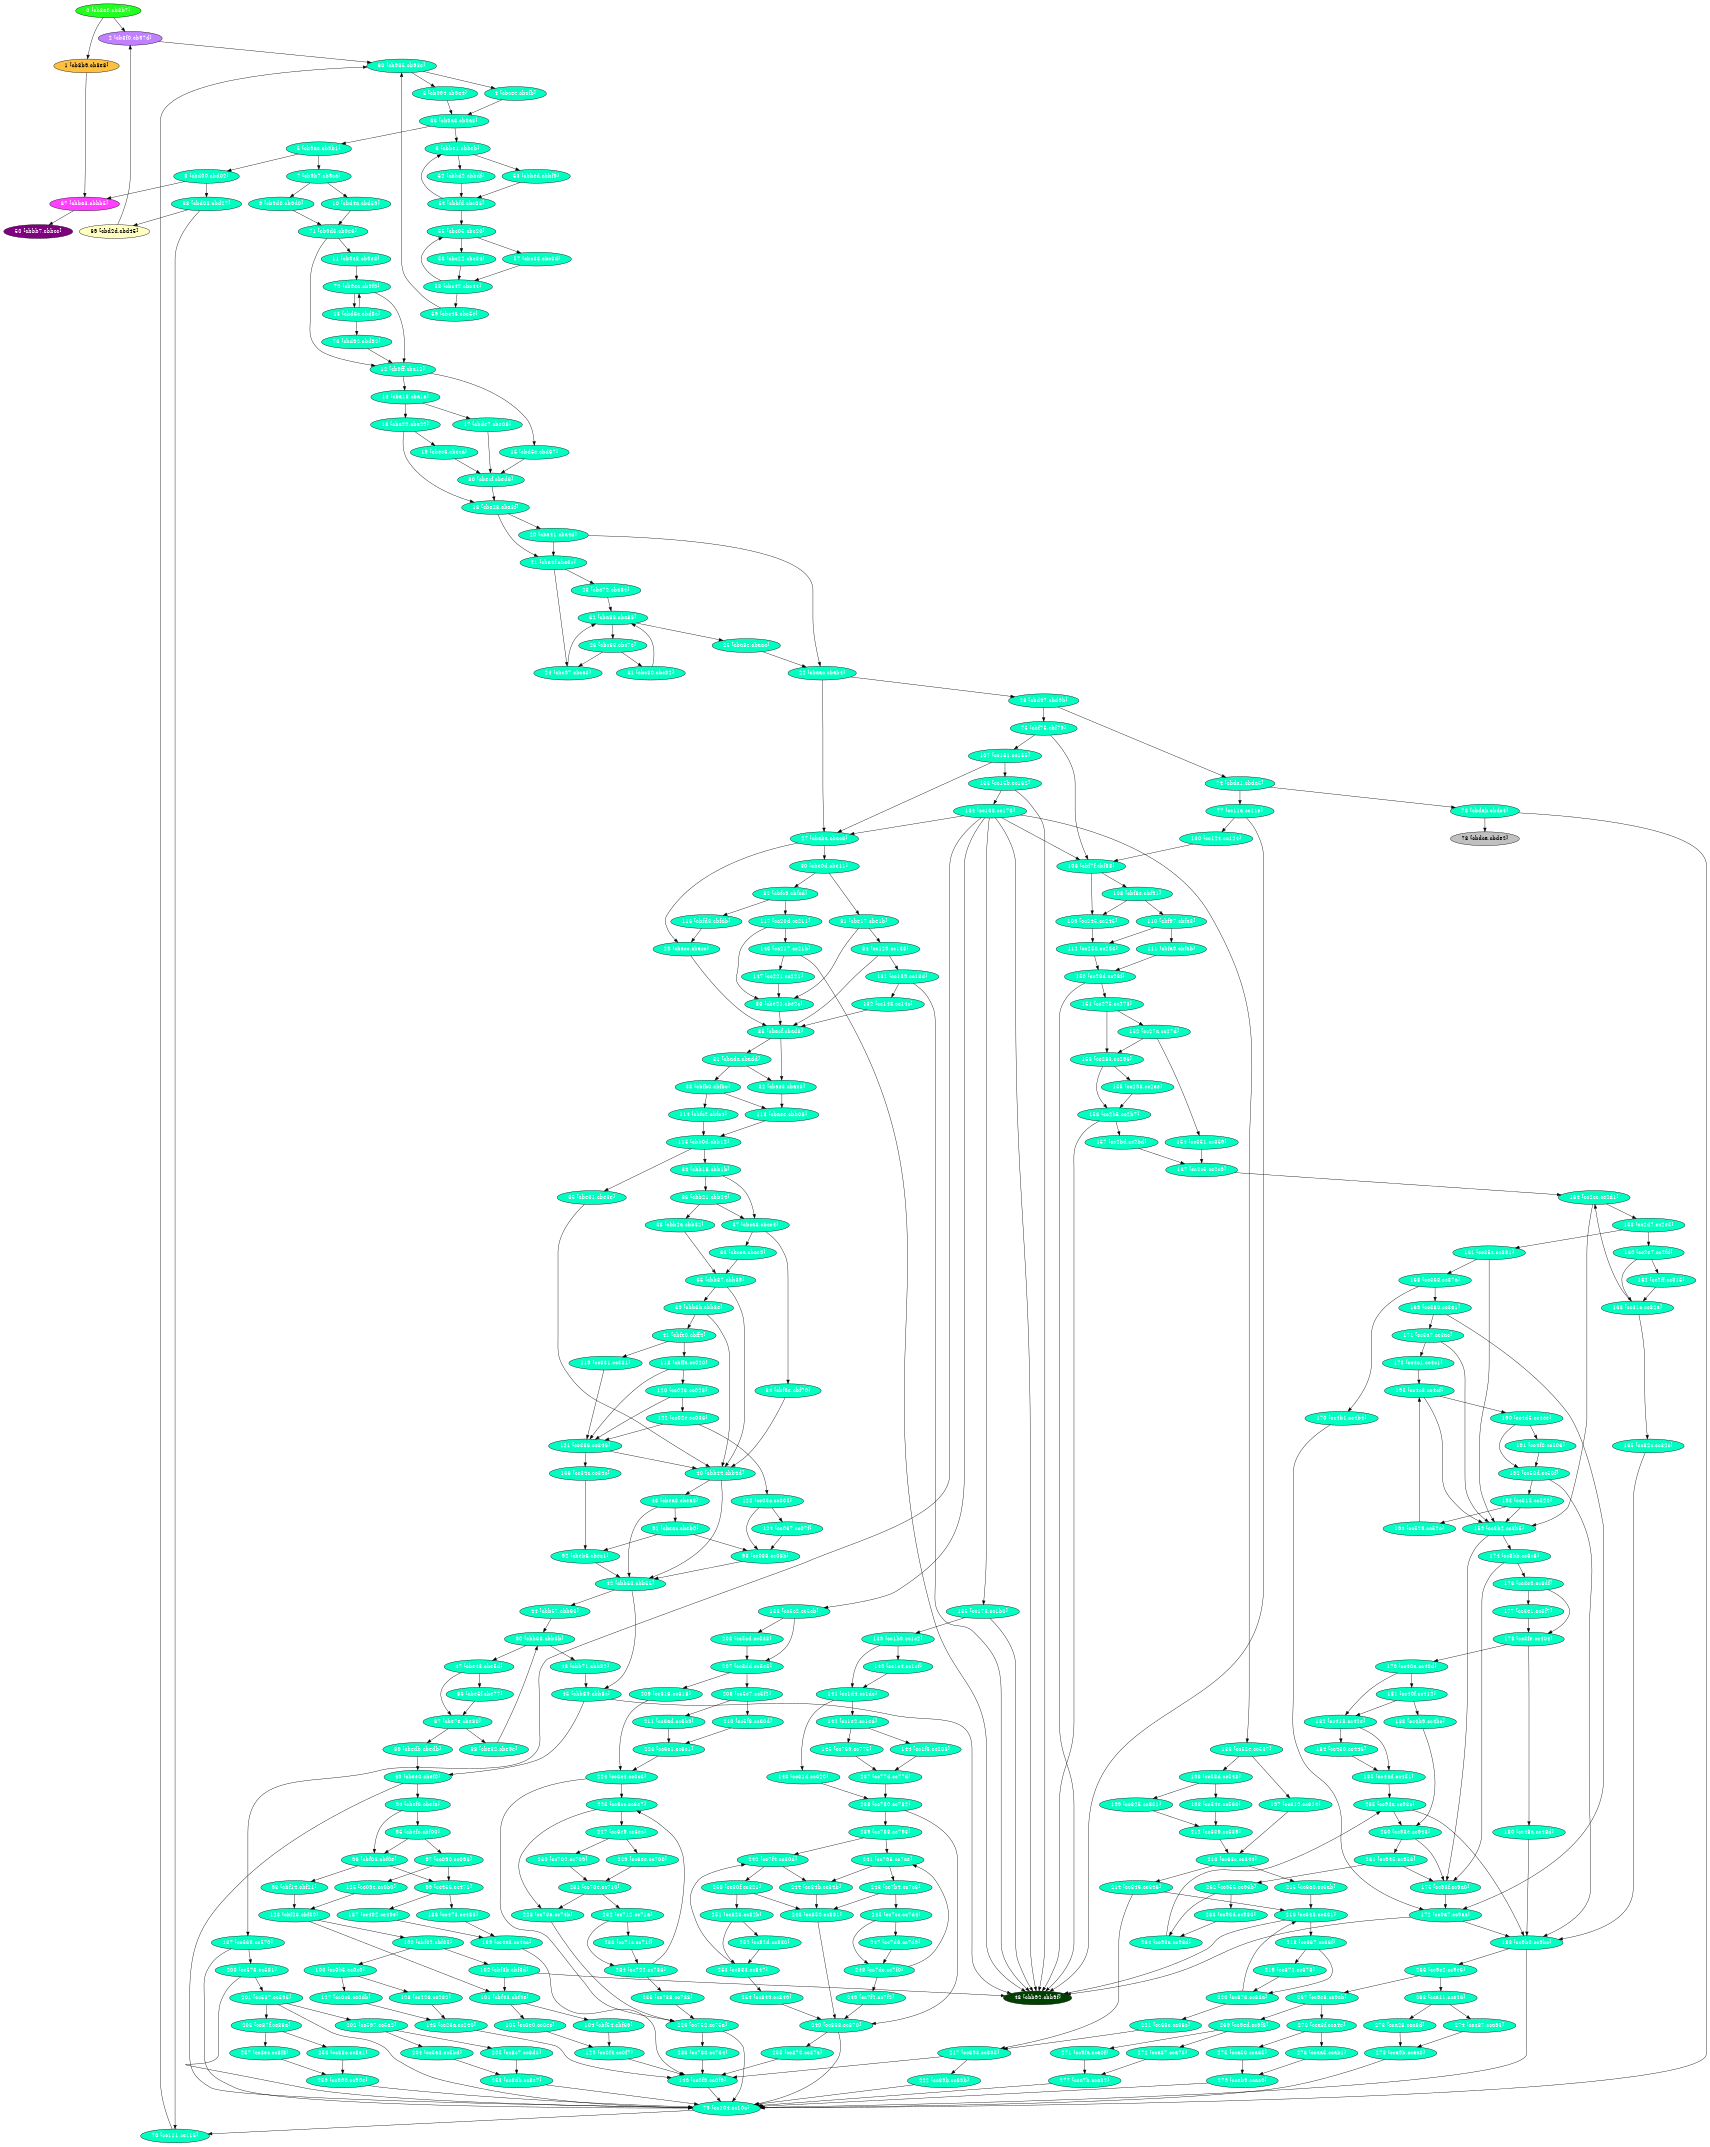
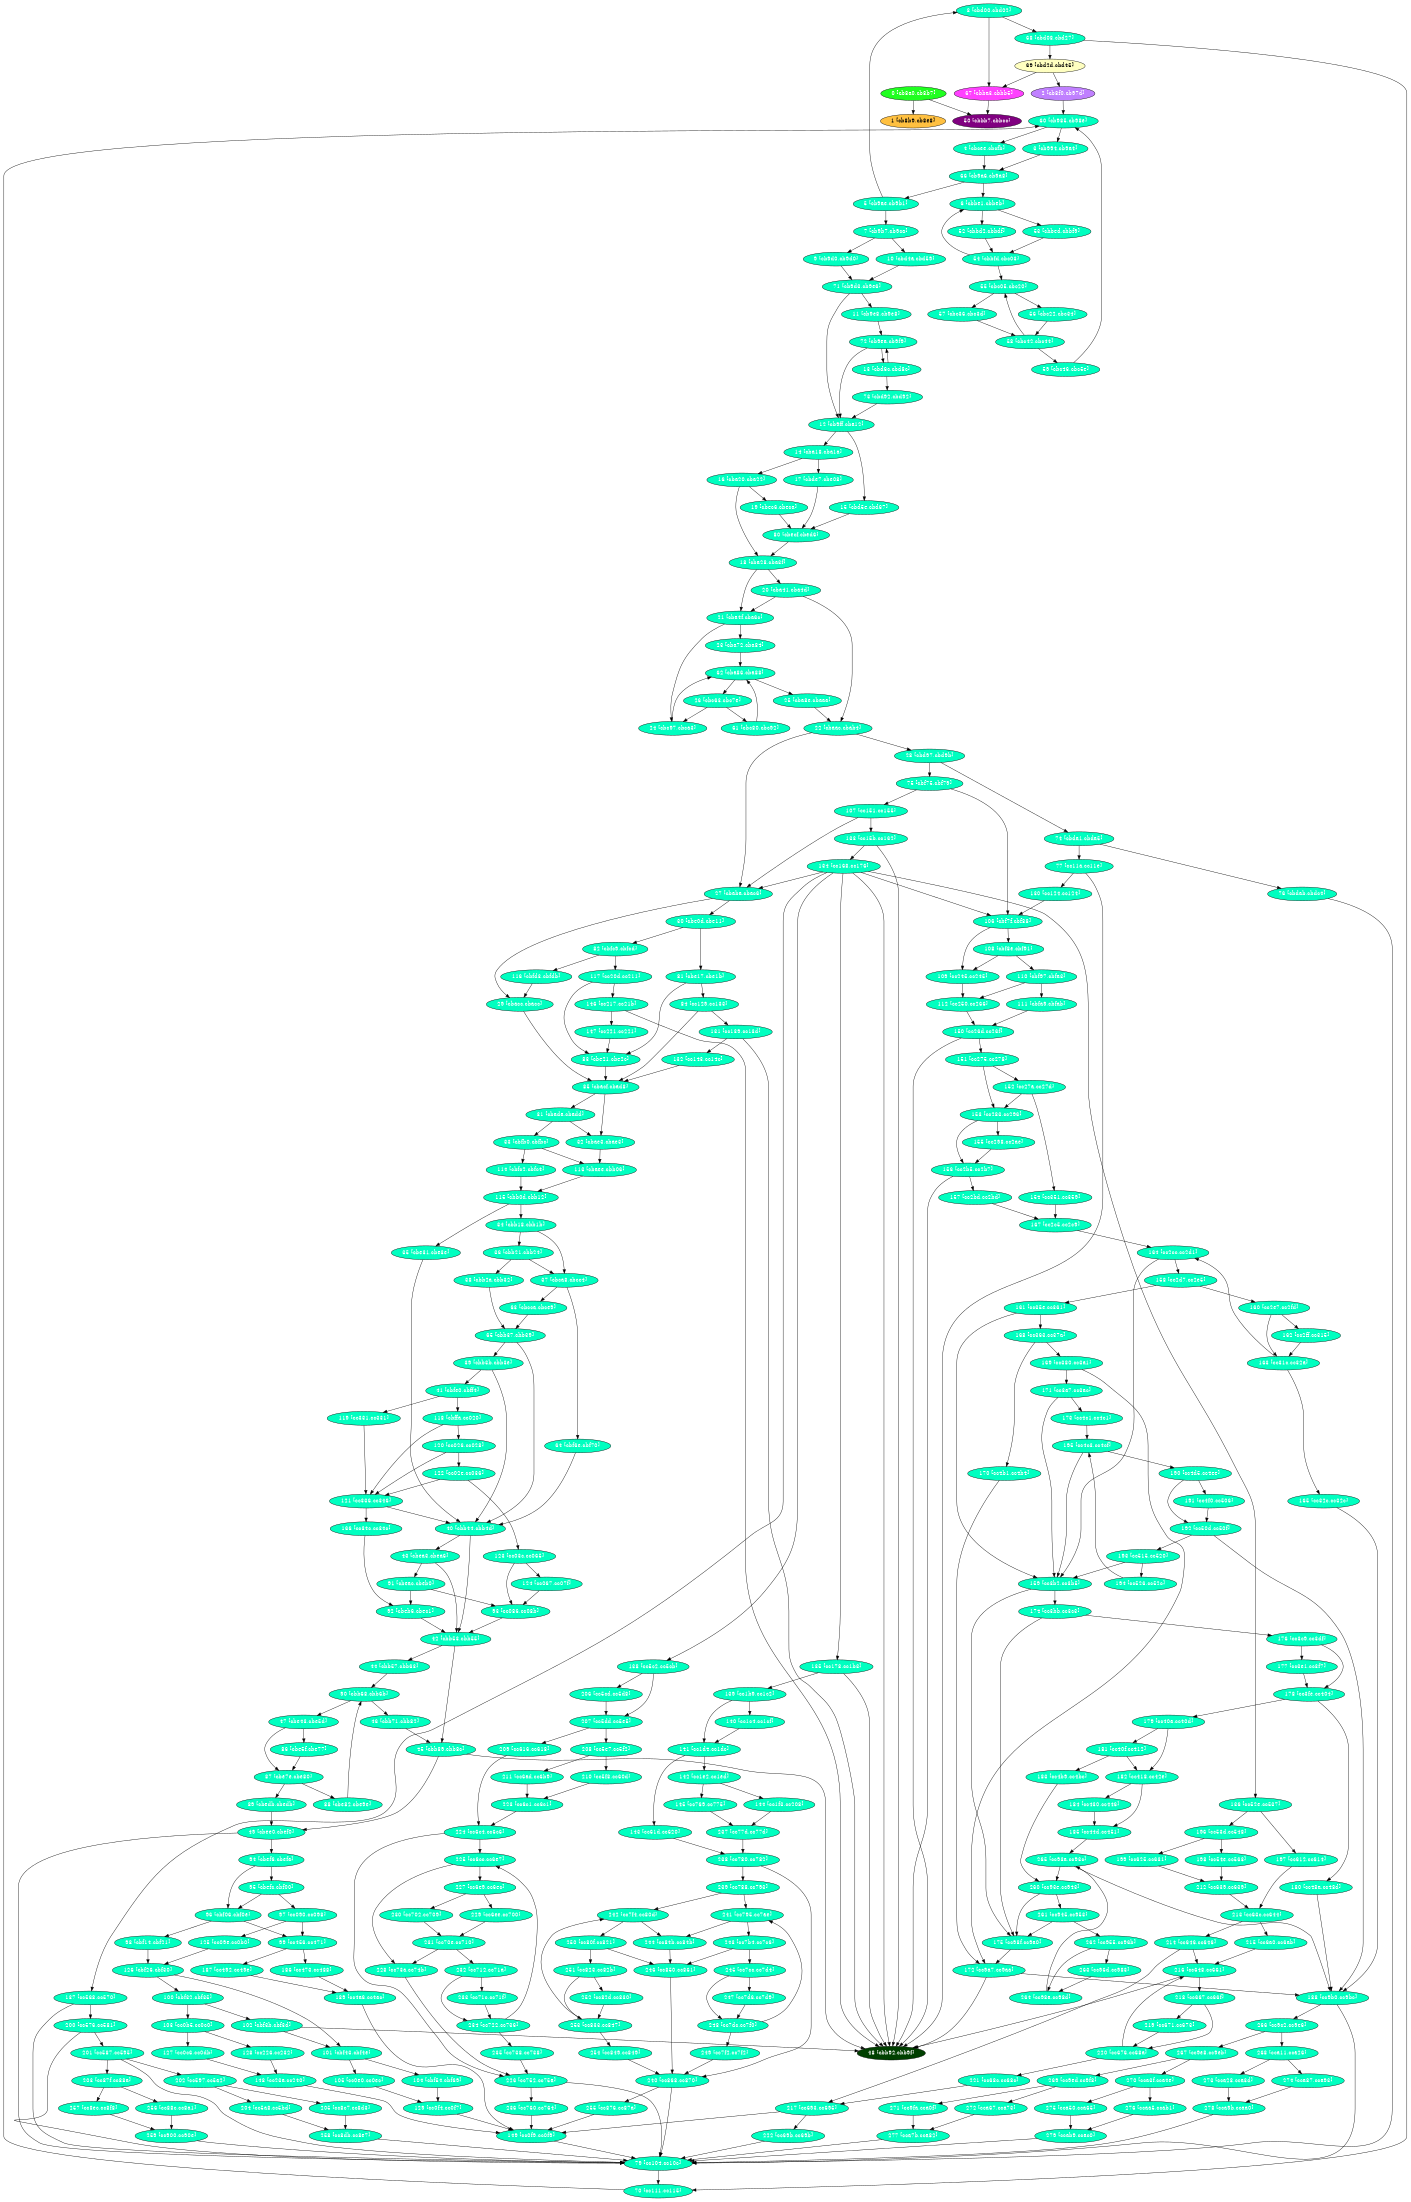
edge "0 [cb8a0,cb8b7]" -> "2 [cb8f0,cb97d]": now "0 [cb8a0,cb8b7]" -> "50 [cbbb7,cbbcc]"
edge "1 [cb8b9,cb8e8]" -> "67 [cbba3,cbbb5]": now "69 [cbd2d,cbd45]" -> "67 [cbba3,cbbb5]"
node "78 [cbdca,cbde2]": removed
